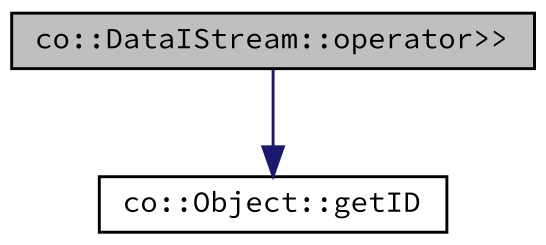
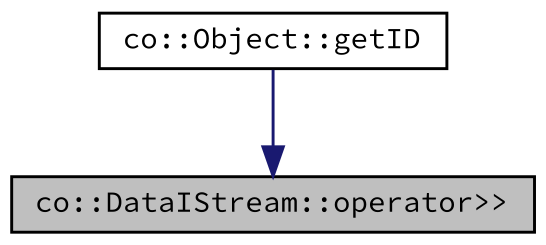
edge "co::DataIStream::operator>>" -> "co::Object::getID": reversed
